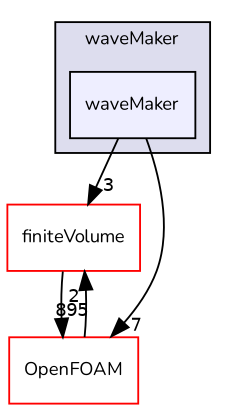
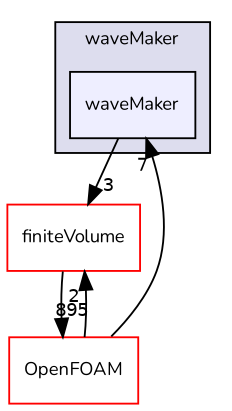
edge "waveMaker" -> "OpenFOAM": reversed
